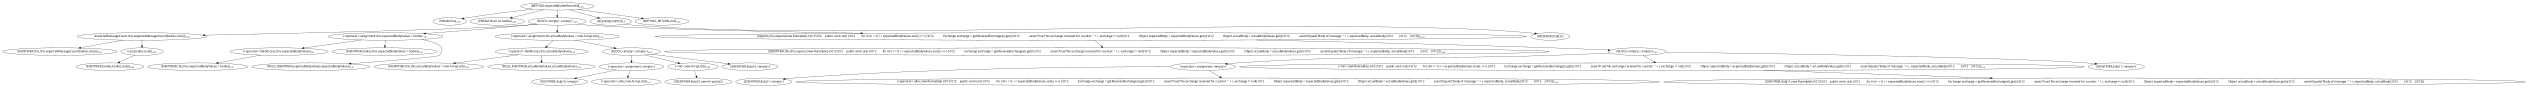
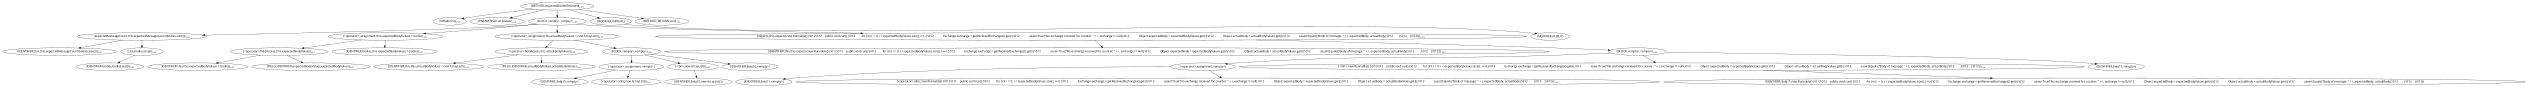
edge "(<operator>.assignment,this.expectedBodyValues = bodies)" -> "(FIELD_IDENTIFIER,expectedBodyValues,expectedBodyValues)": now "(<operator>.fieldAccess,this.expectedBodyValues)" -> "(FIELD_IDENTIFIER,expectedBodyValues,expectedBodyValues)"
